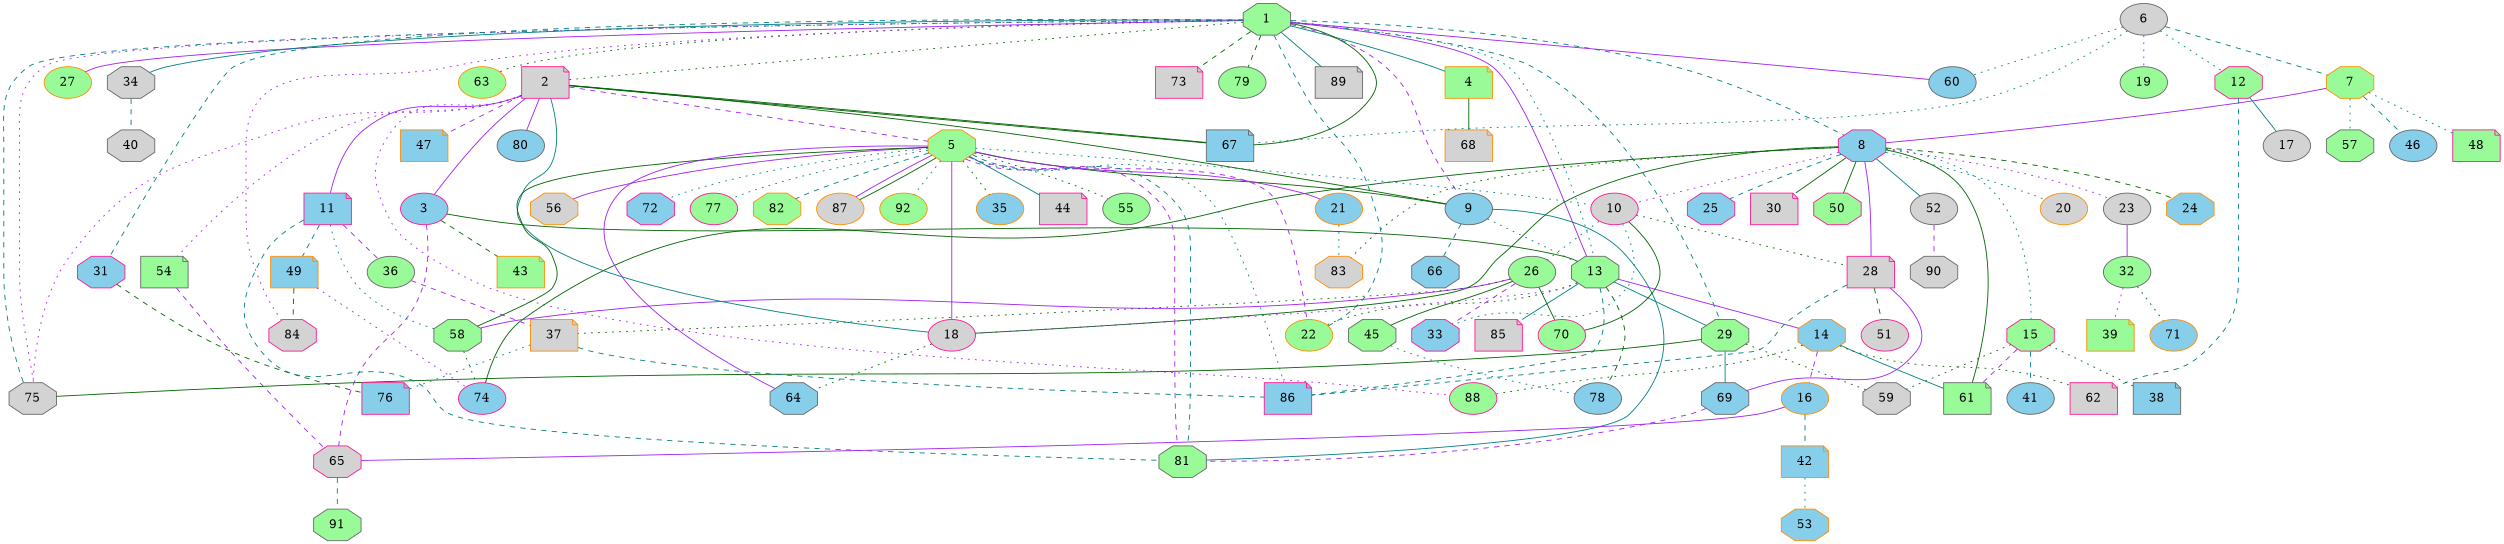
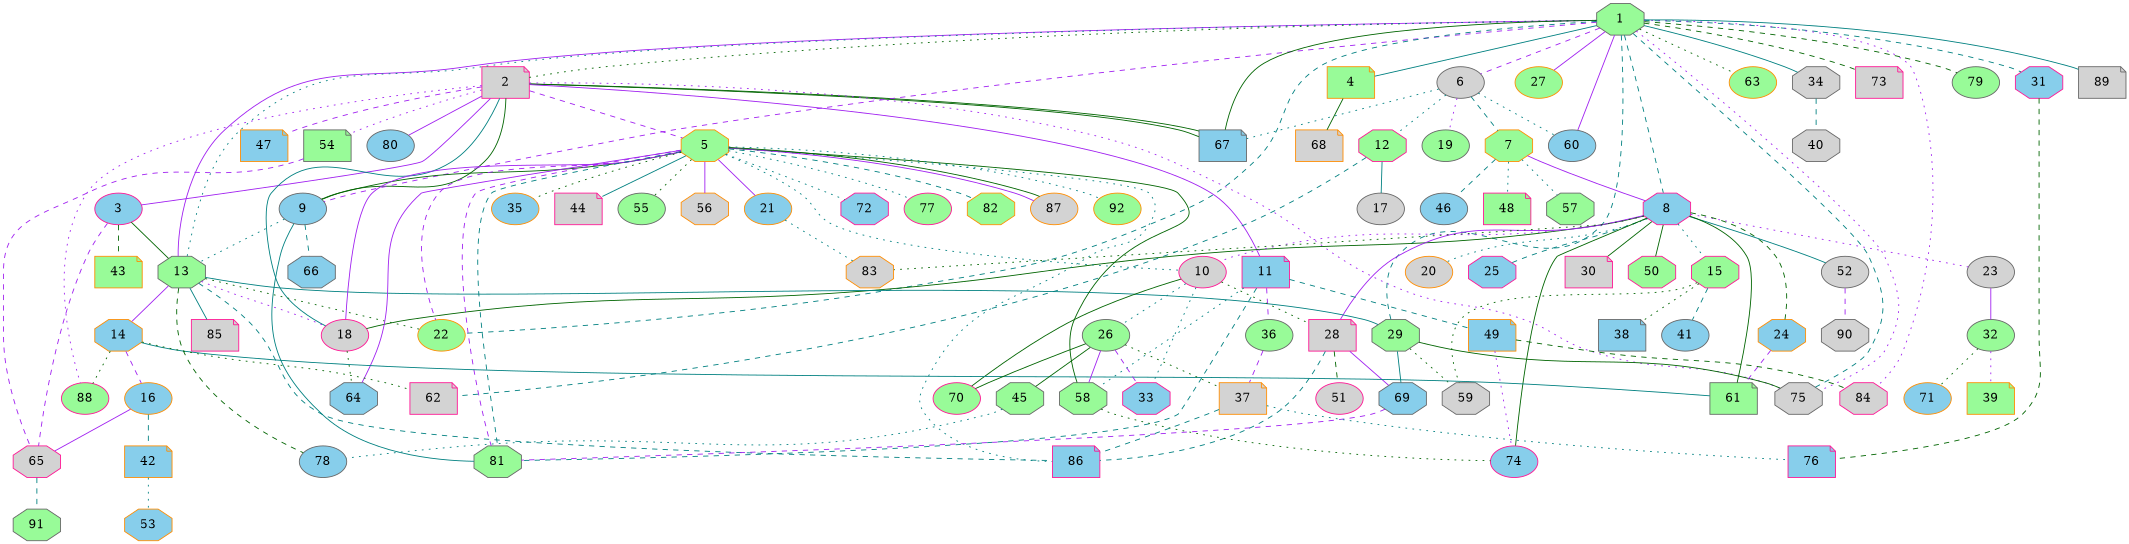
edge "1" -- "6": added
edge "15" -- "61": now "24" -- "61"
